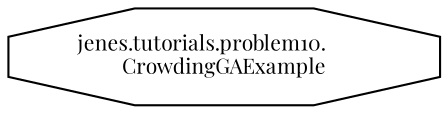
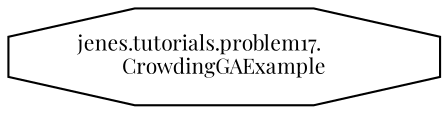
node "jenes.tutorials.problem10. CrowdingGAExample": label "jenes.tutorials.problem10. CrowdingGAExample" -> "jenes.tutorials.problem17. CrowdingGAExample"
